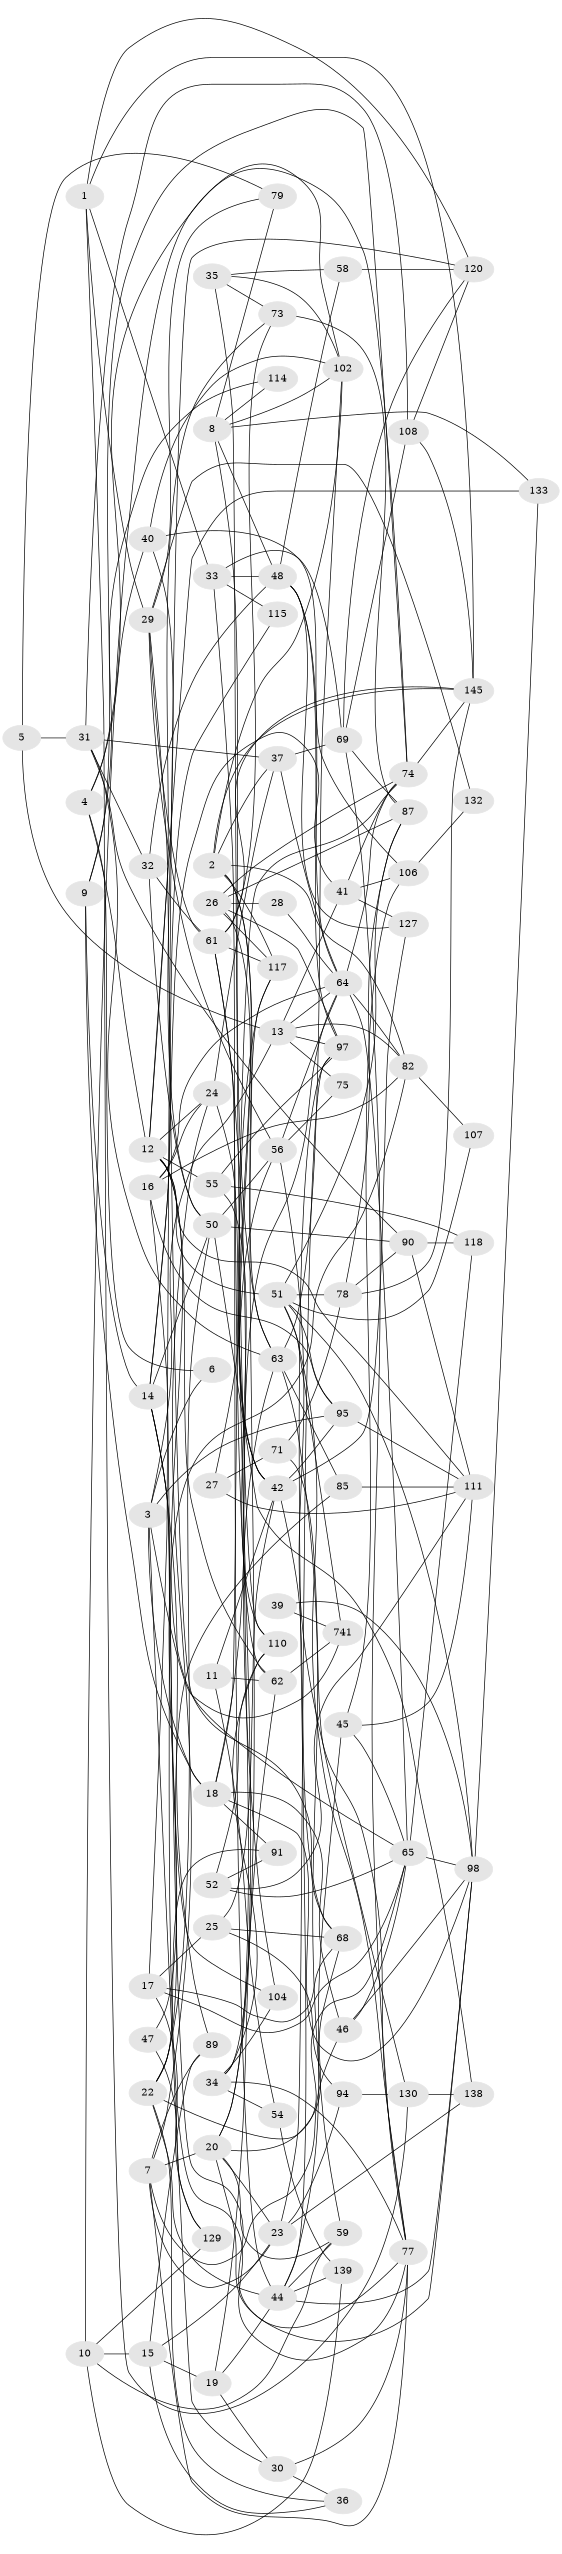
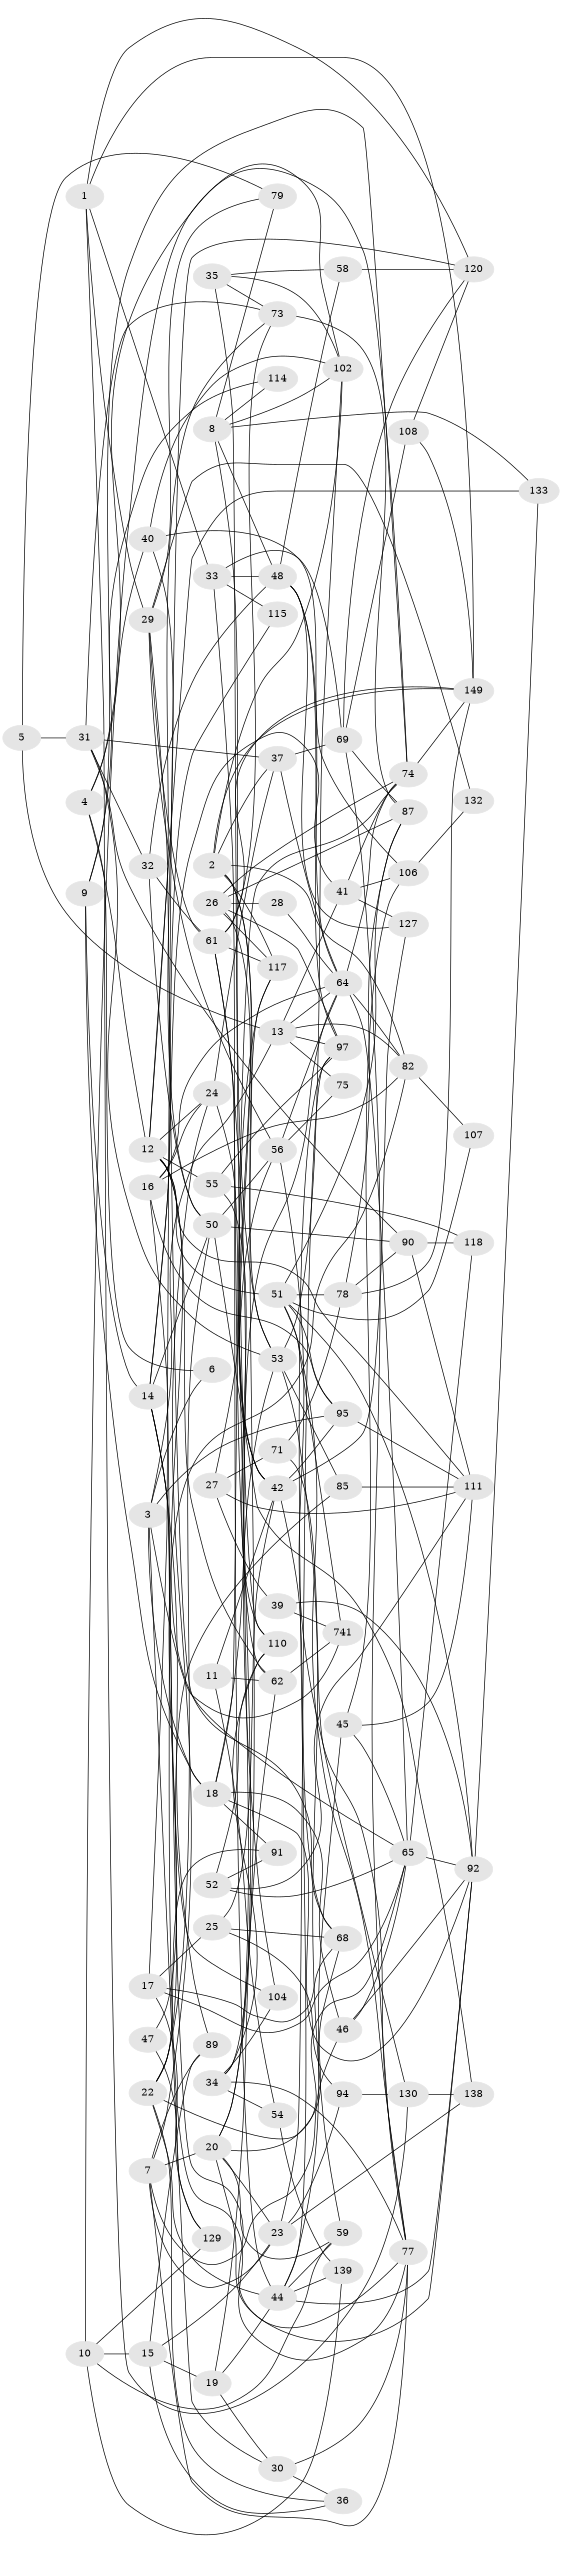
edge "108" -- "31": now "73" -- "31"
node "145": label "145" -> "149"
node "63": label "63" -> "53"
edge "27" -- "39": added
node "98": label "98" -> "92"
